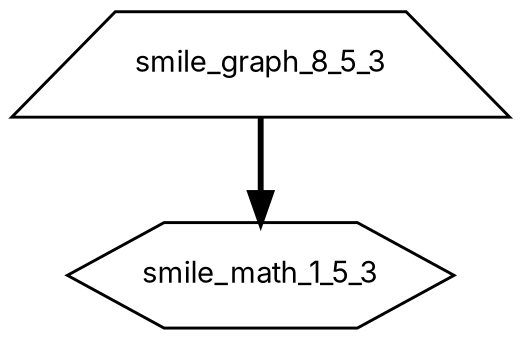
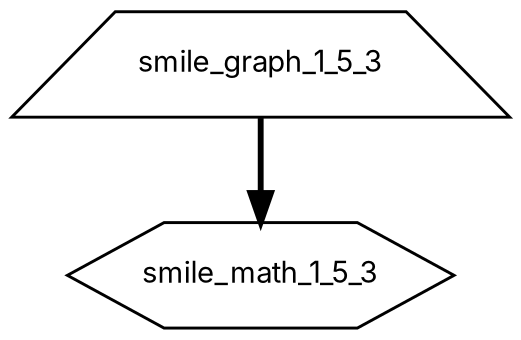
node "smile_graph_8_5_3": label "smile_graph_8_5_3" -> "smile_graph_1_5_3"
